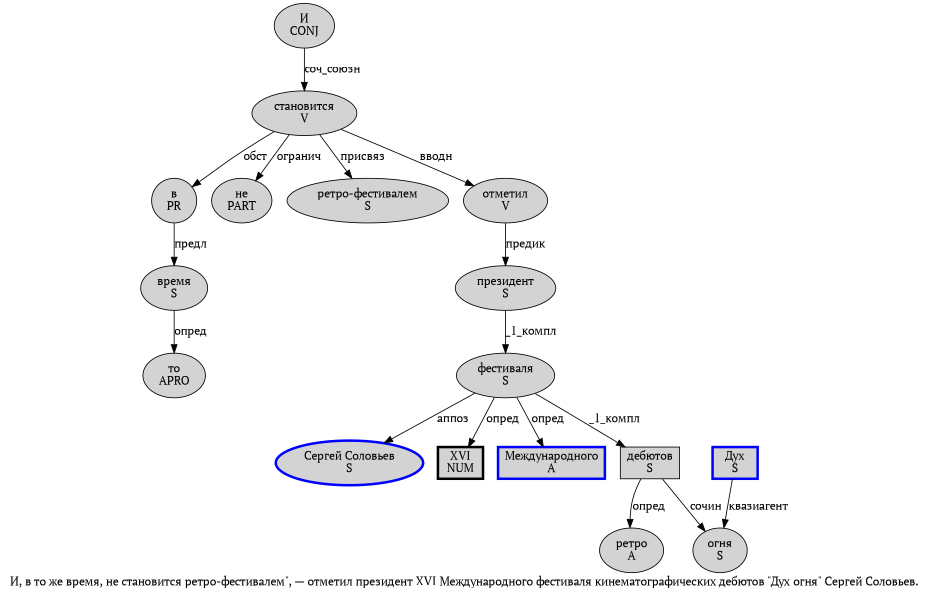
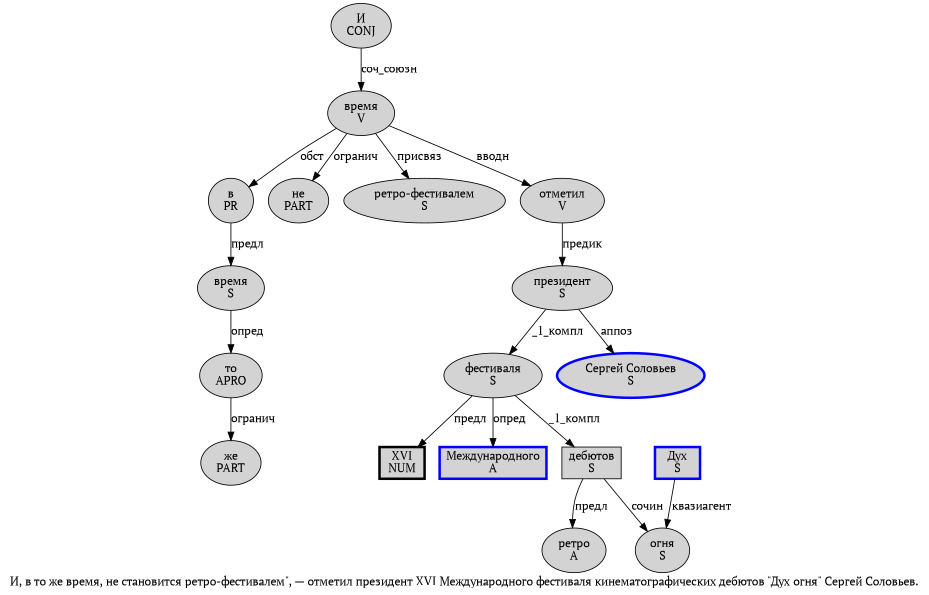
node "становится V": label "становится V" -> "время V"
edge "фестиваля S" -> "Сергей Соловьев S": now "президент S" -> "Сергей Соловьев S"
edge "фестиваля S" -> "XVI NUM": label "опред" -> "предл"
node "же PART": added
edge "дебютов S" -> "ретро A": label "опред" -> "предл"
